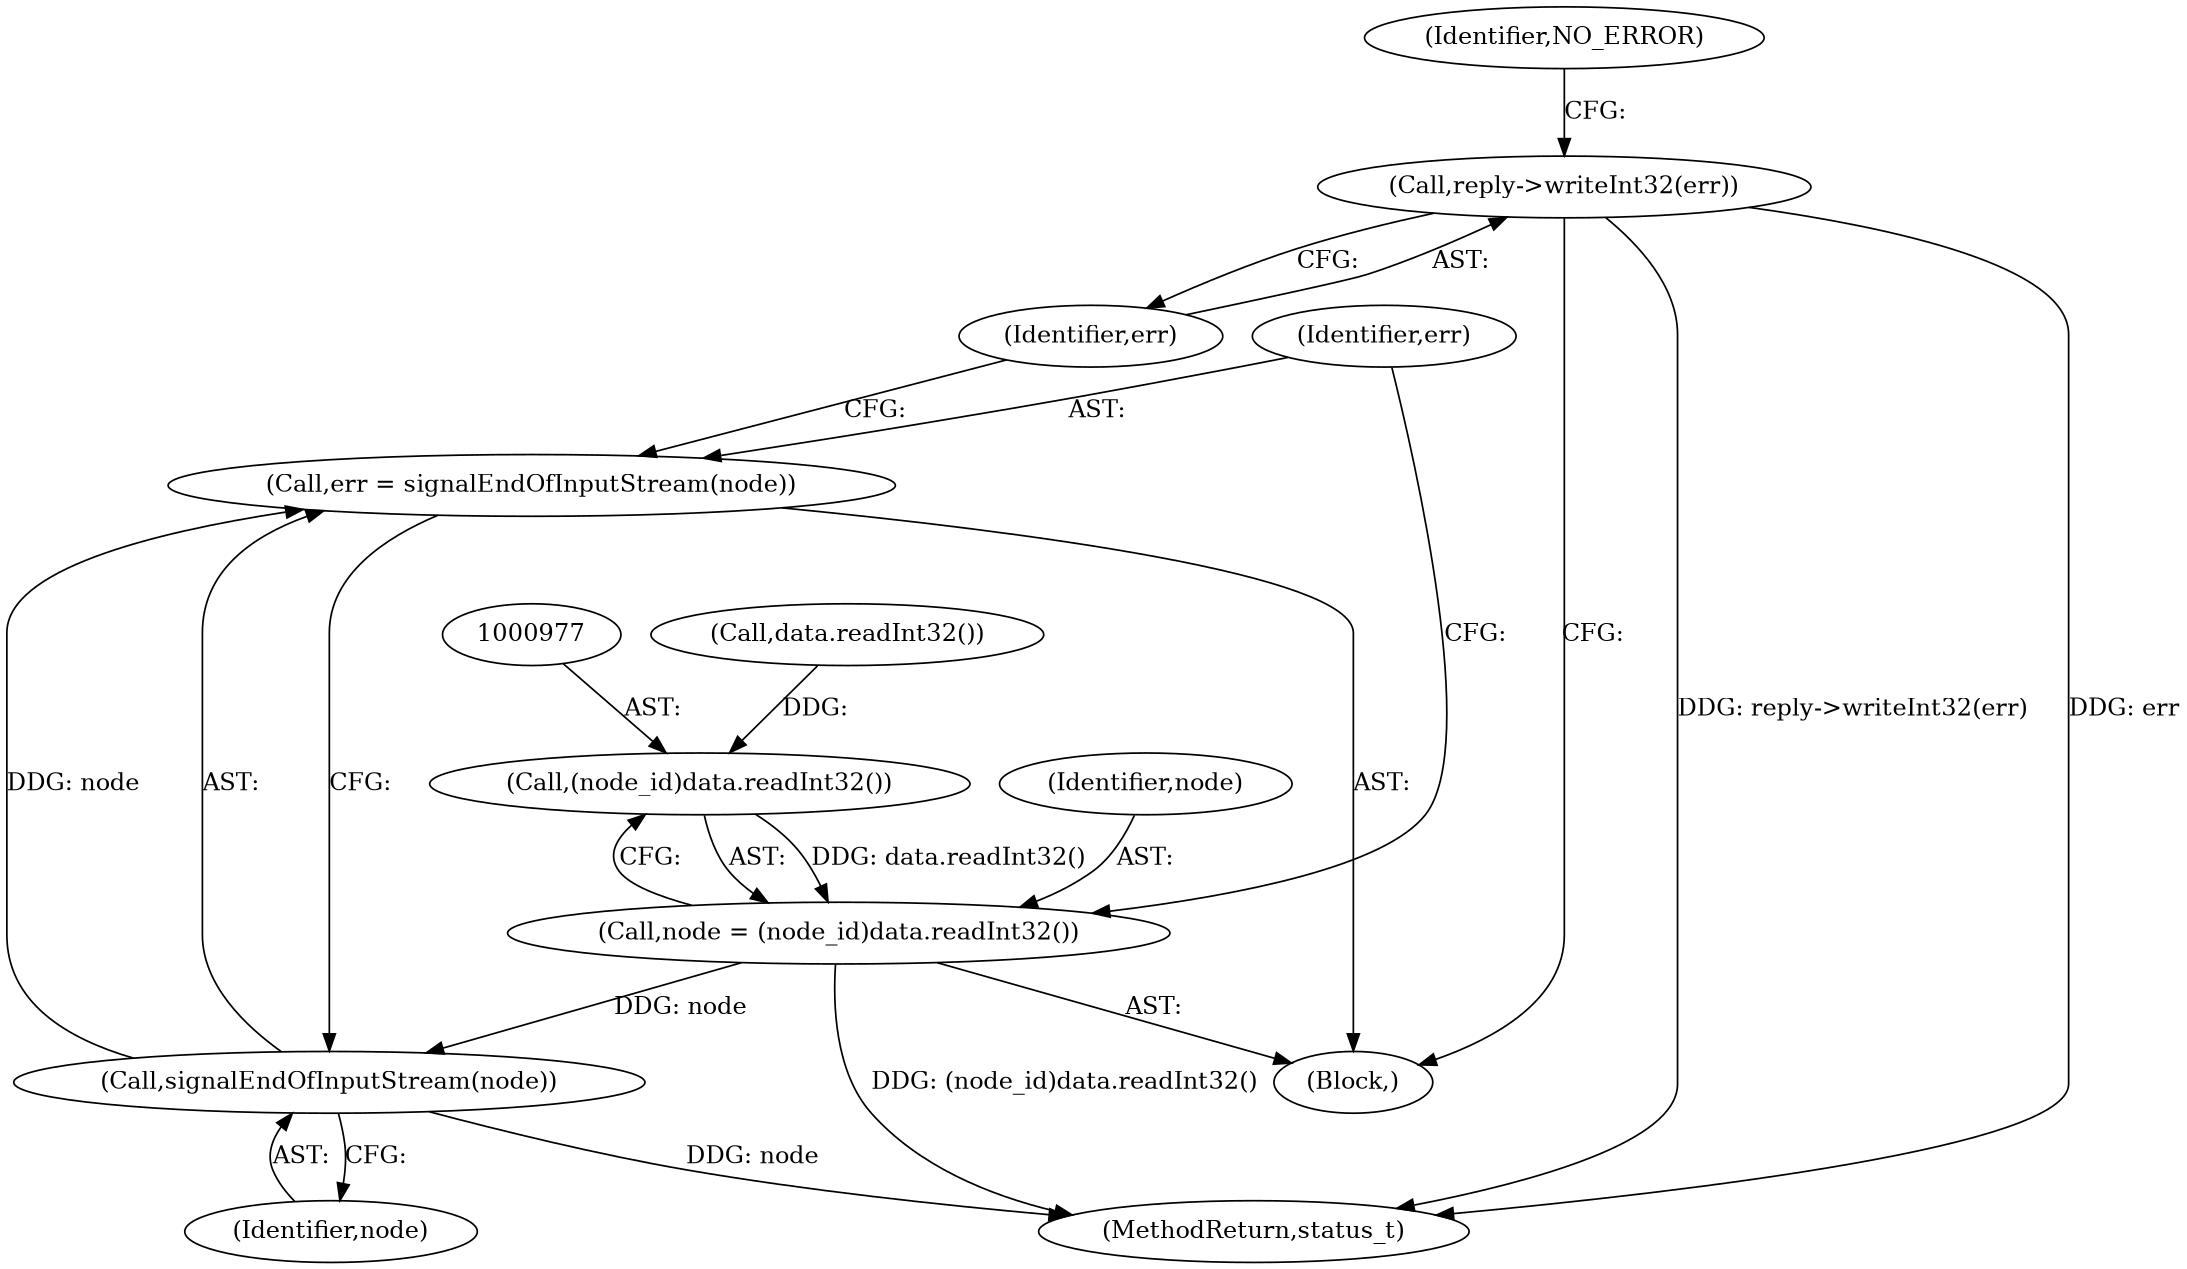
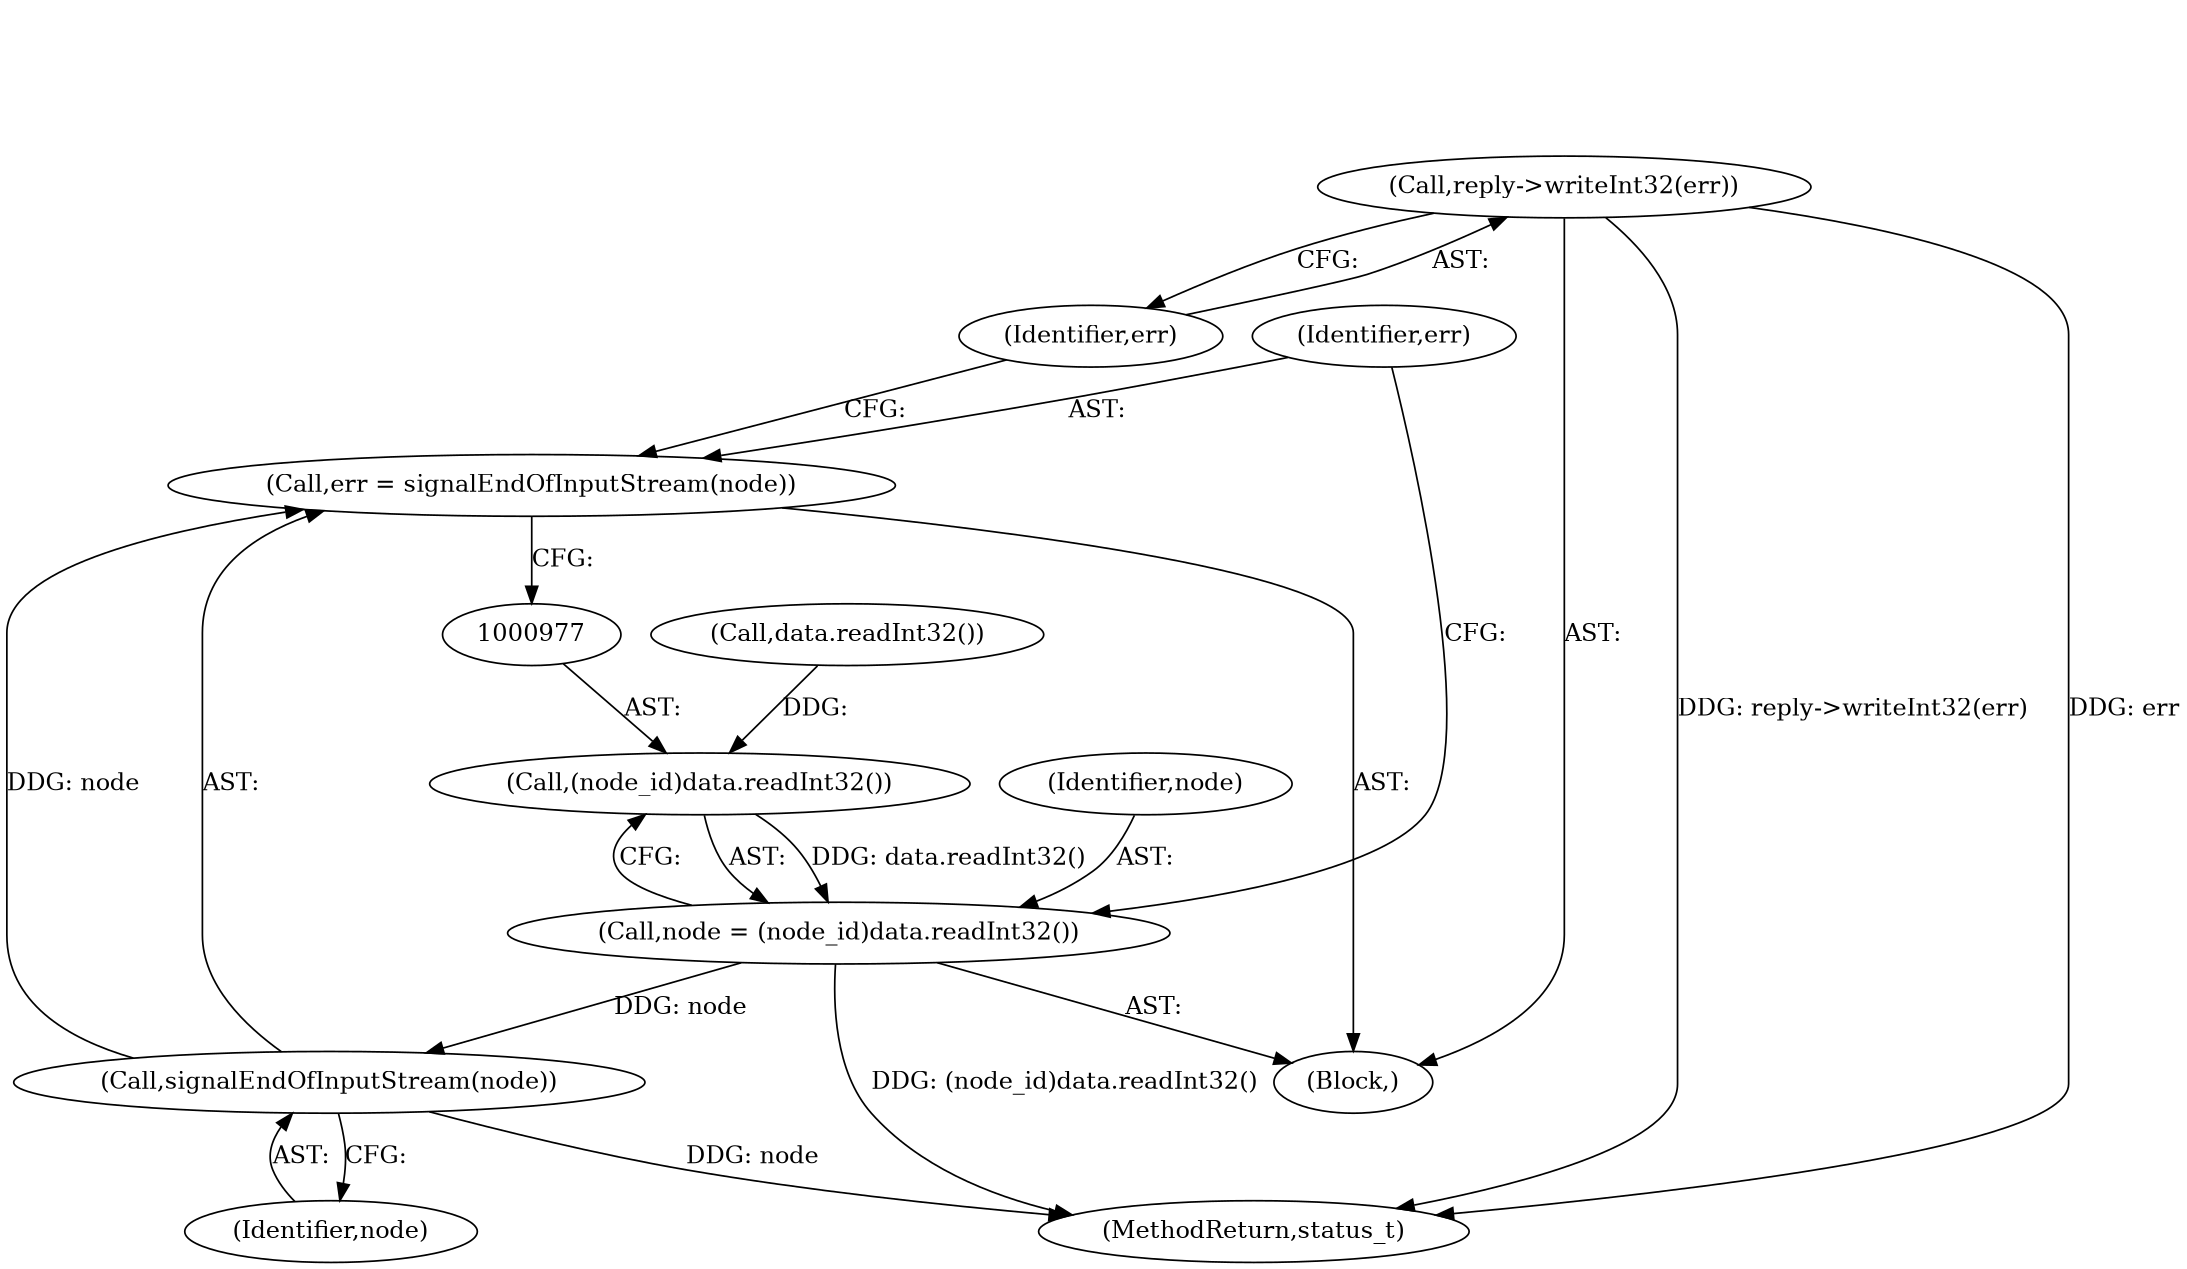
node "(Identifier,NO_ERROR)": removed
edge "(Call,reply->writeInt32(err))" -> "(Block,)": label "CFG: " -> "AST: "
edge "(Call,err = signalEndOfInputStream(node))" -> "(Call,signalEndOfInputStream(node))": now "(Call,err = signalEndOfInputStream(node))" -> "1000977"
